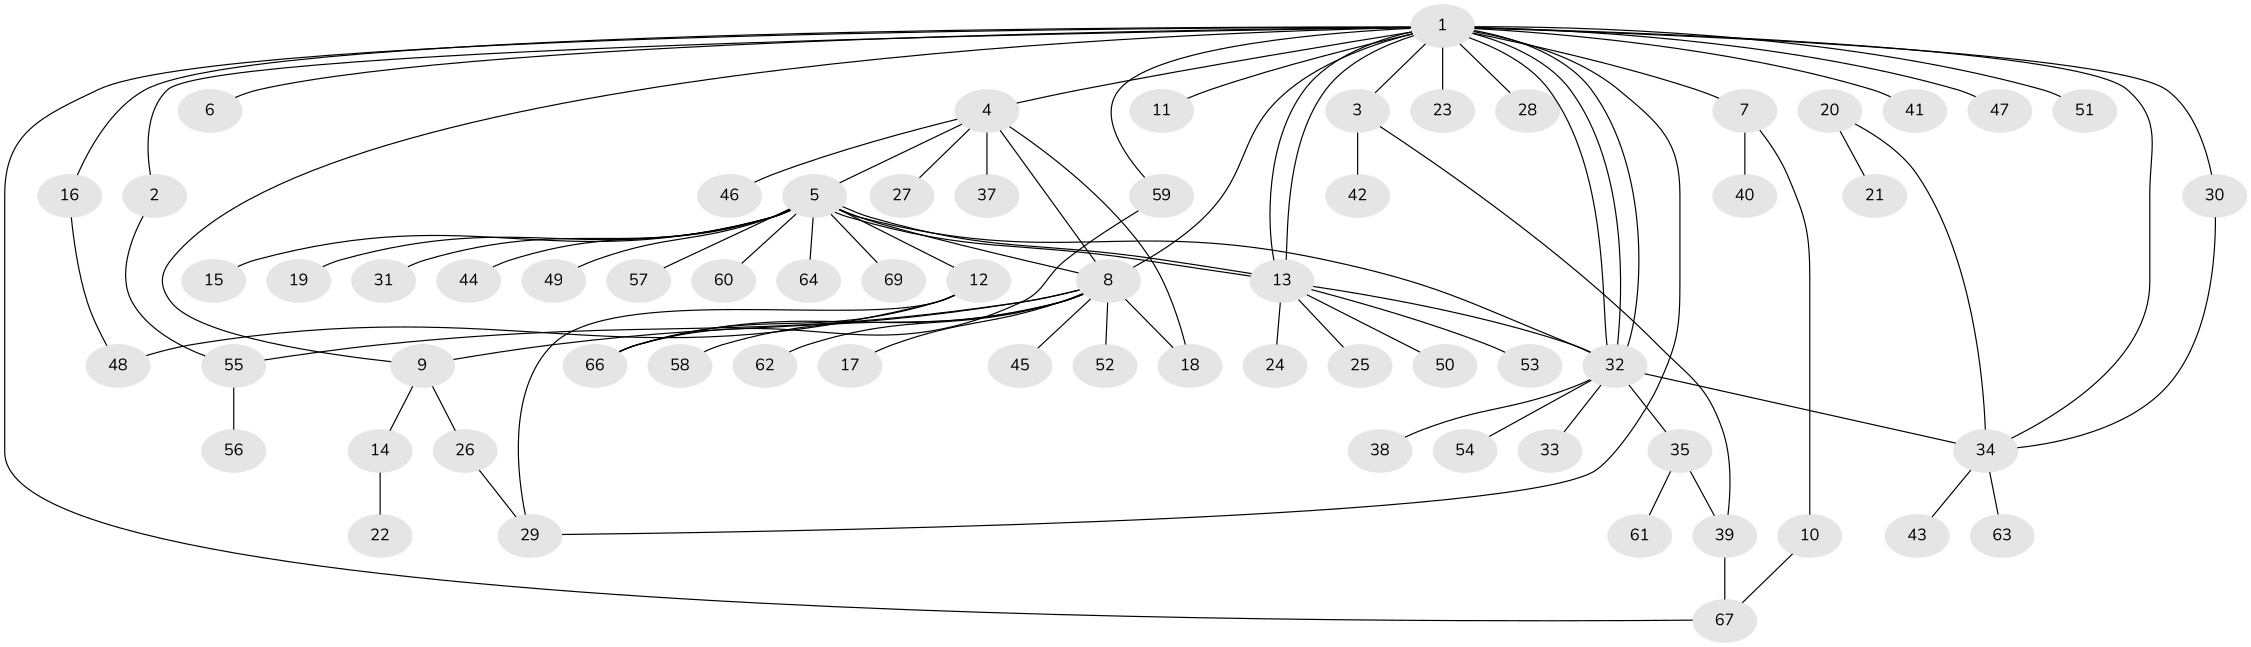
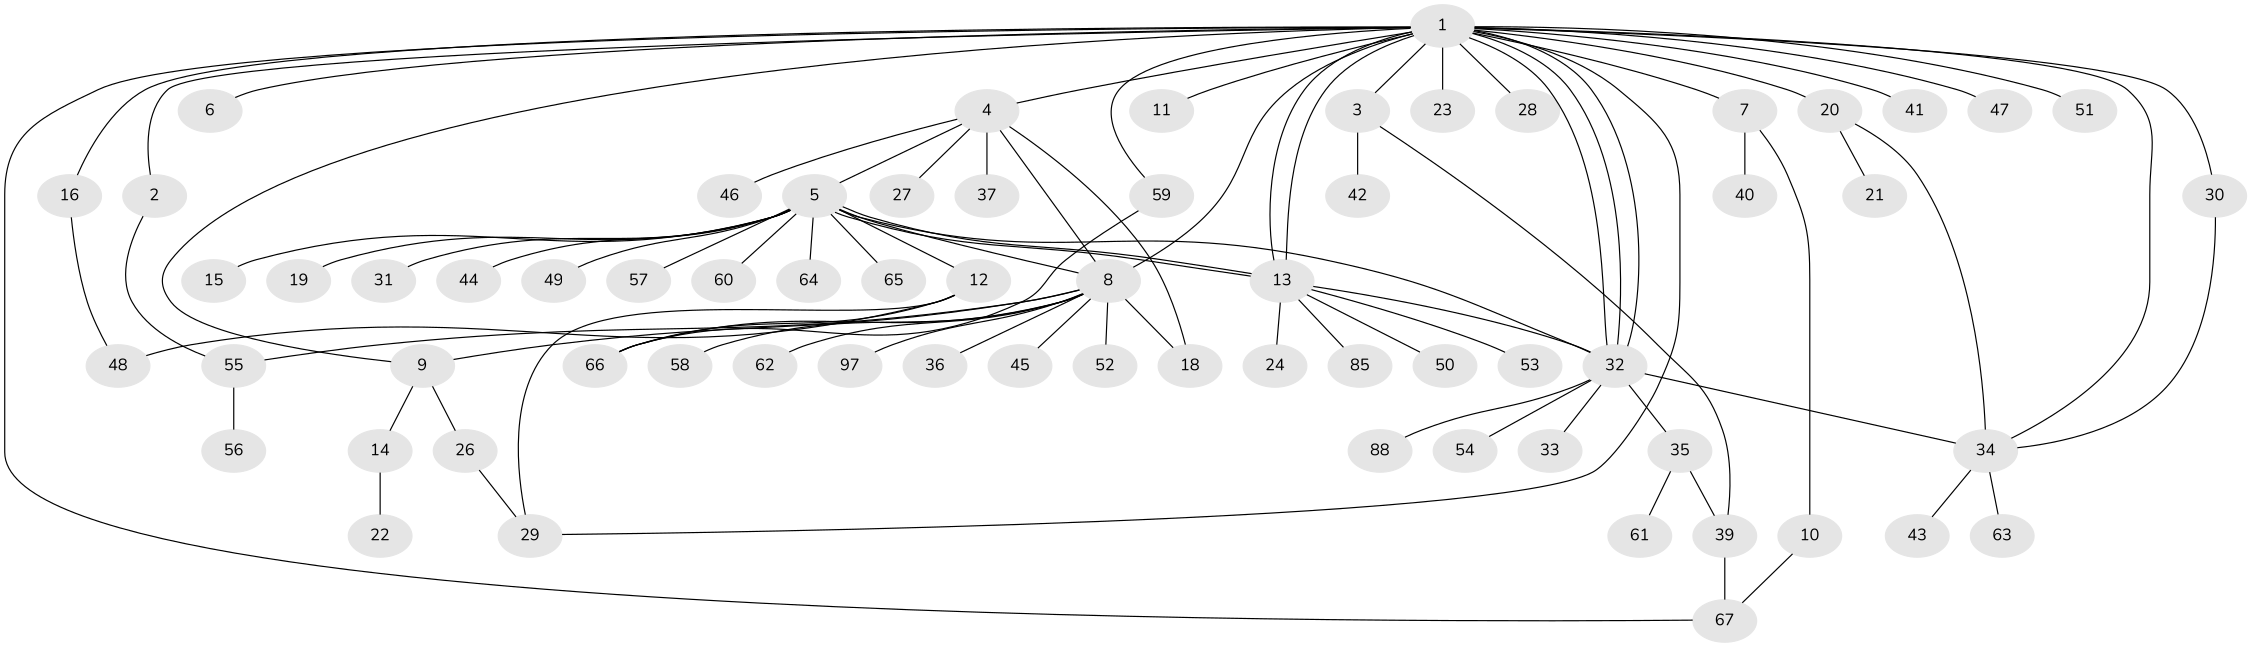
edge "1" -- "20": added
node "69": label "69" -> "65"
node "17": label "17" -> "97"
node "36": added
node "25": label "25" -> "85"
node "38": label "38" -> "88"
